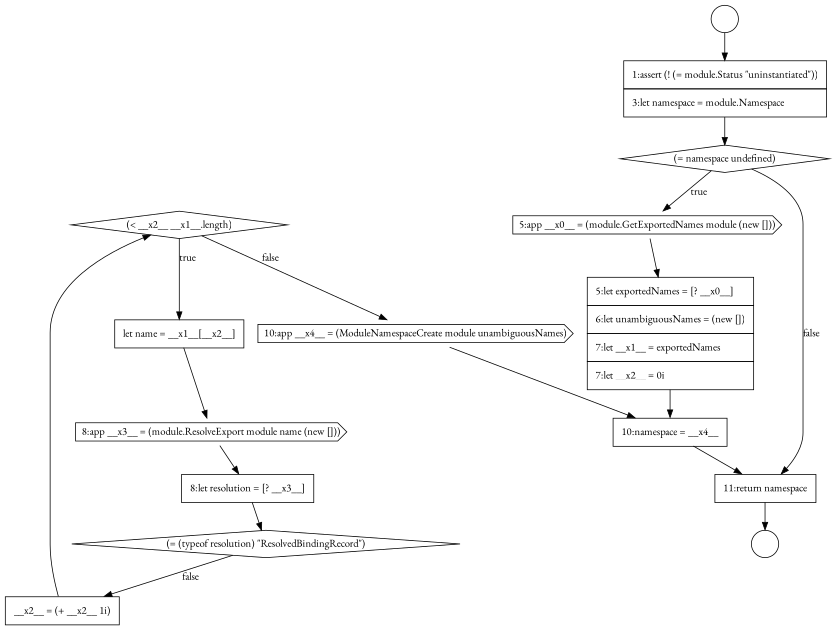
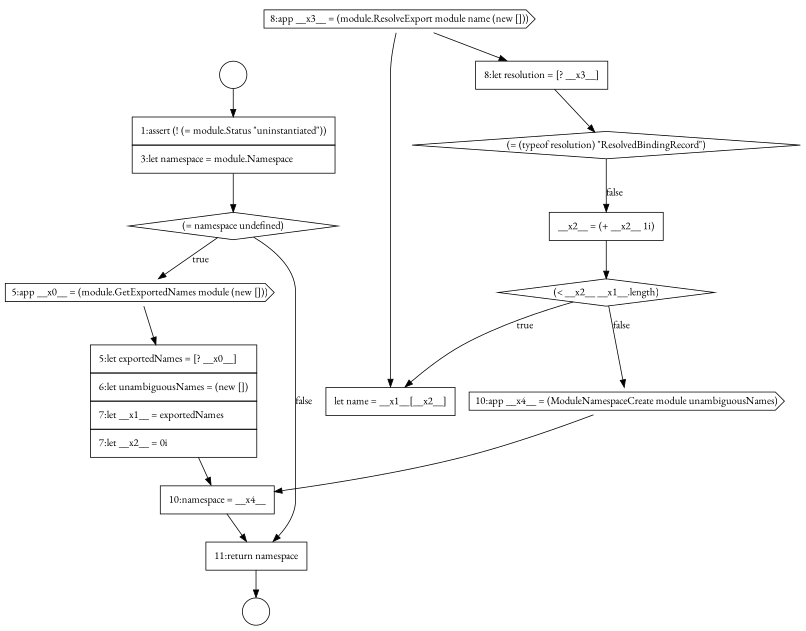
edge "let name = __x1__[__x2__]" -> "8:app __x3__ = (module.ResolveExport module name (new []))": reversed
